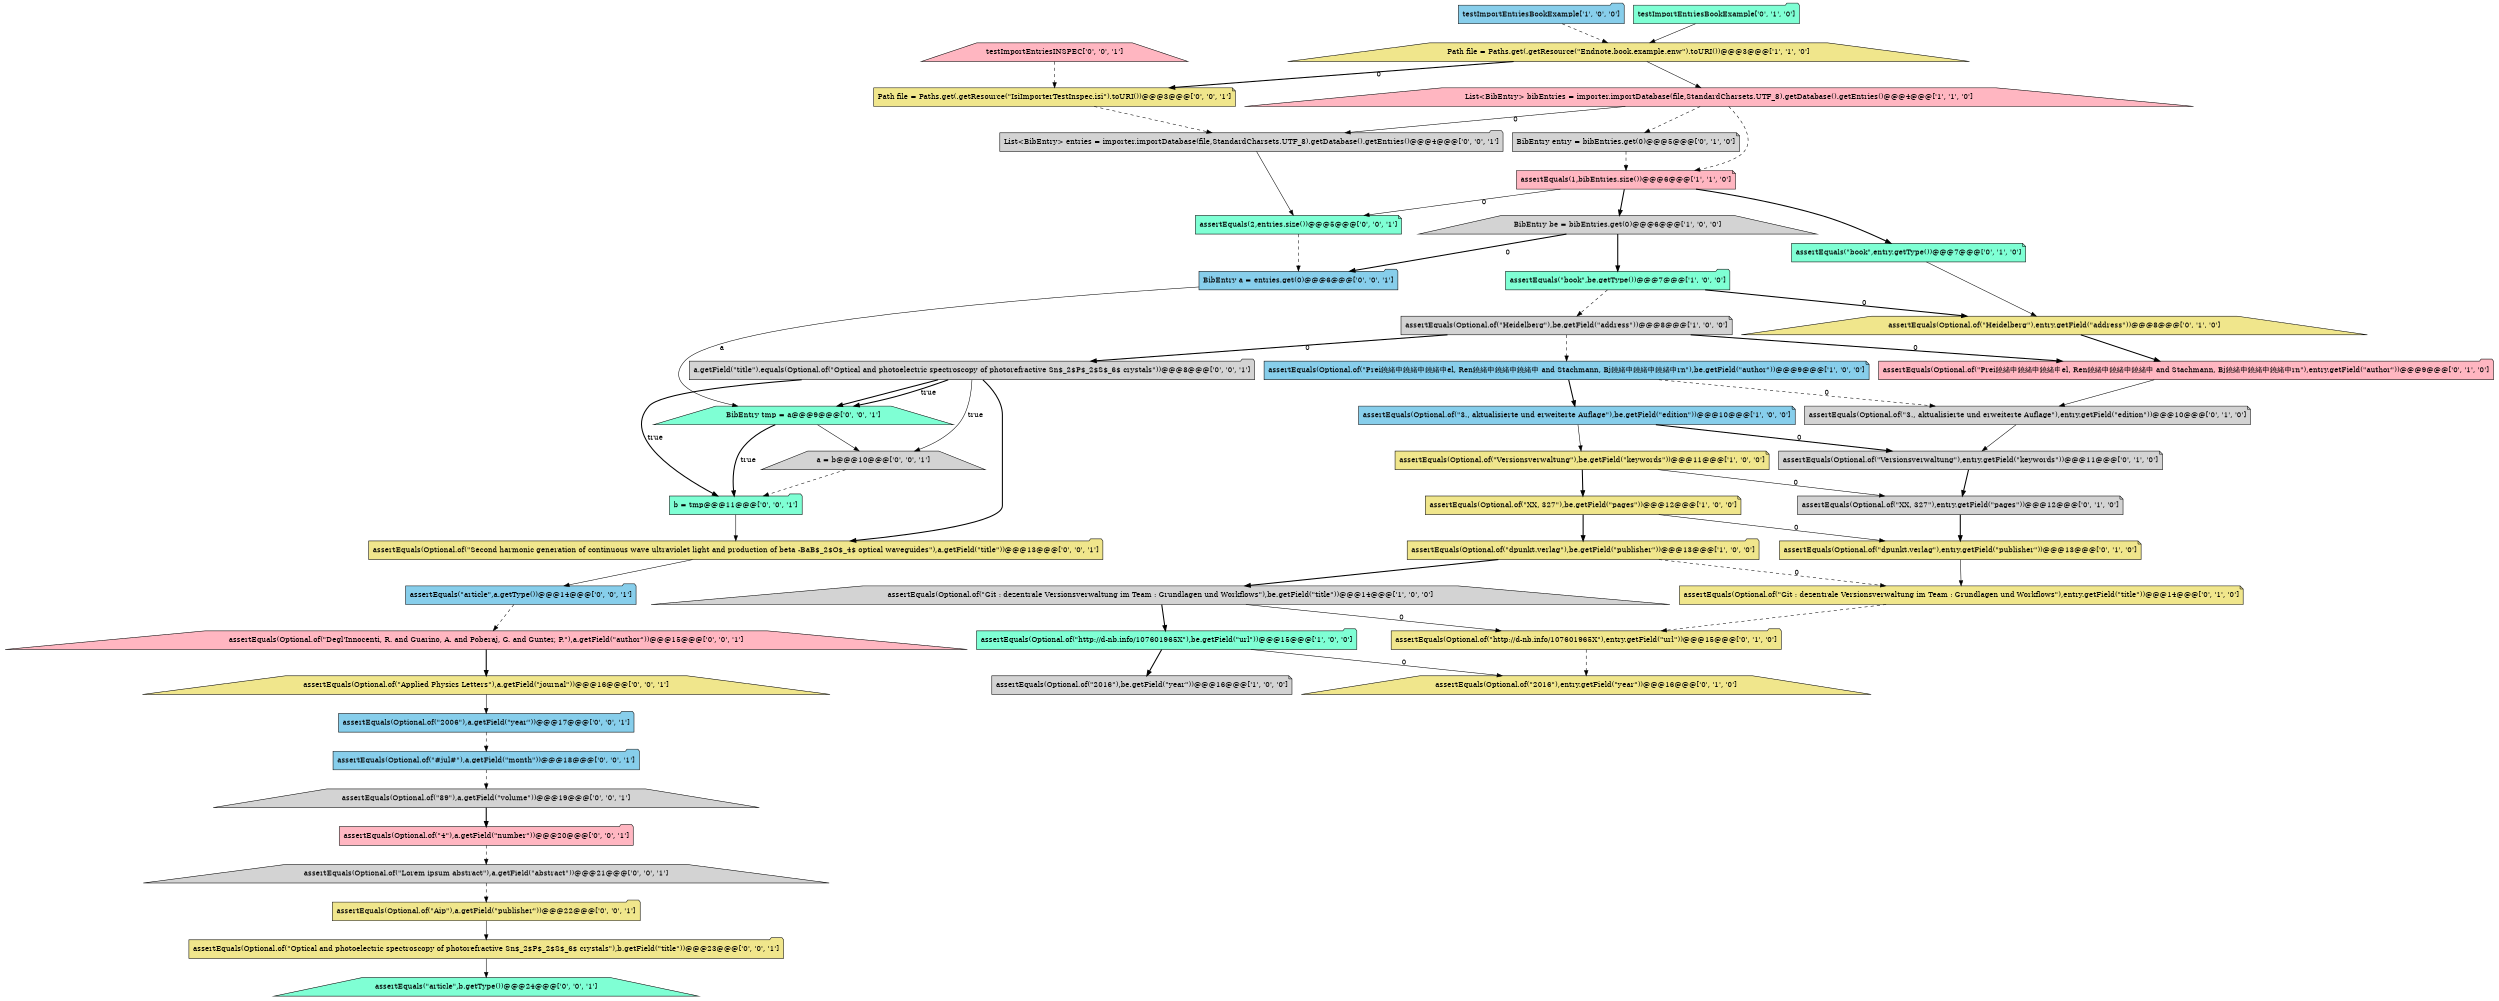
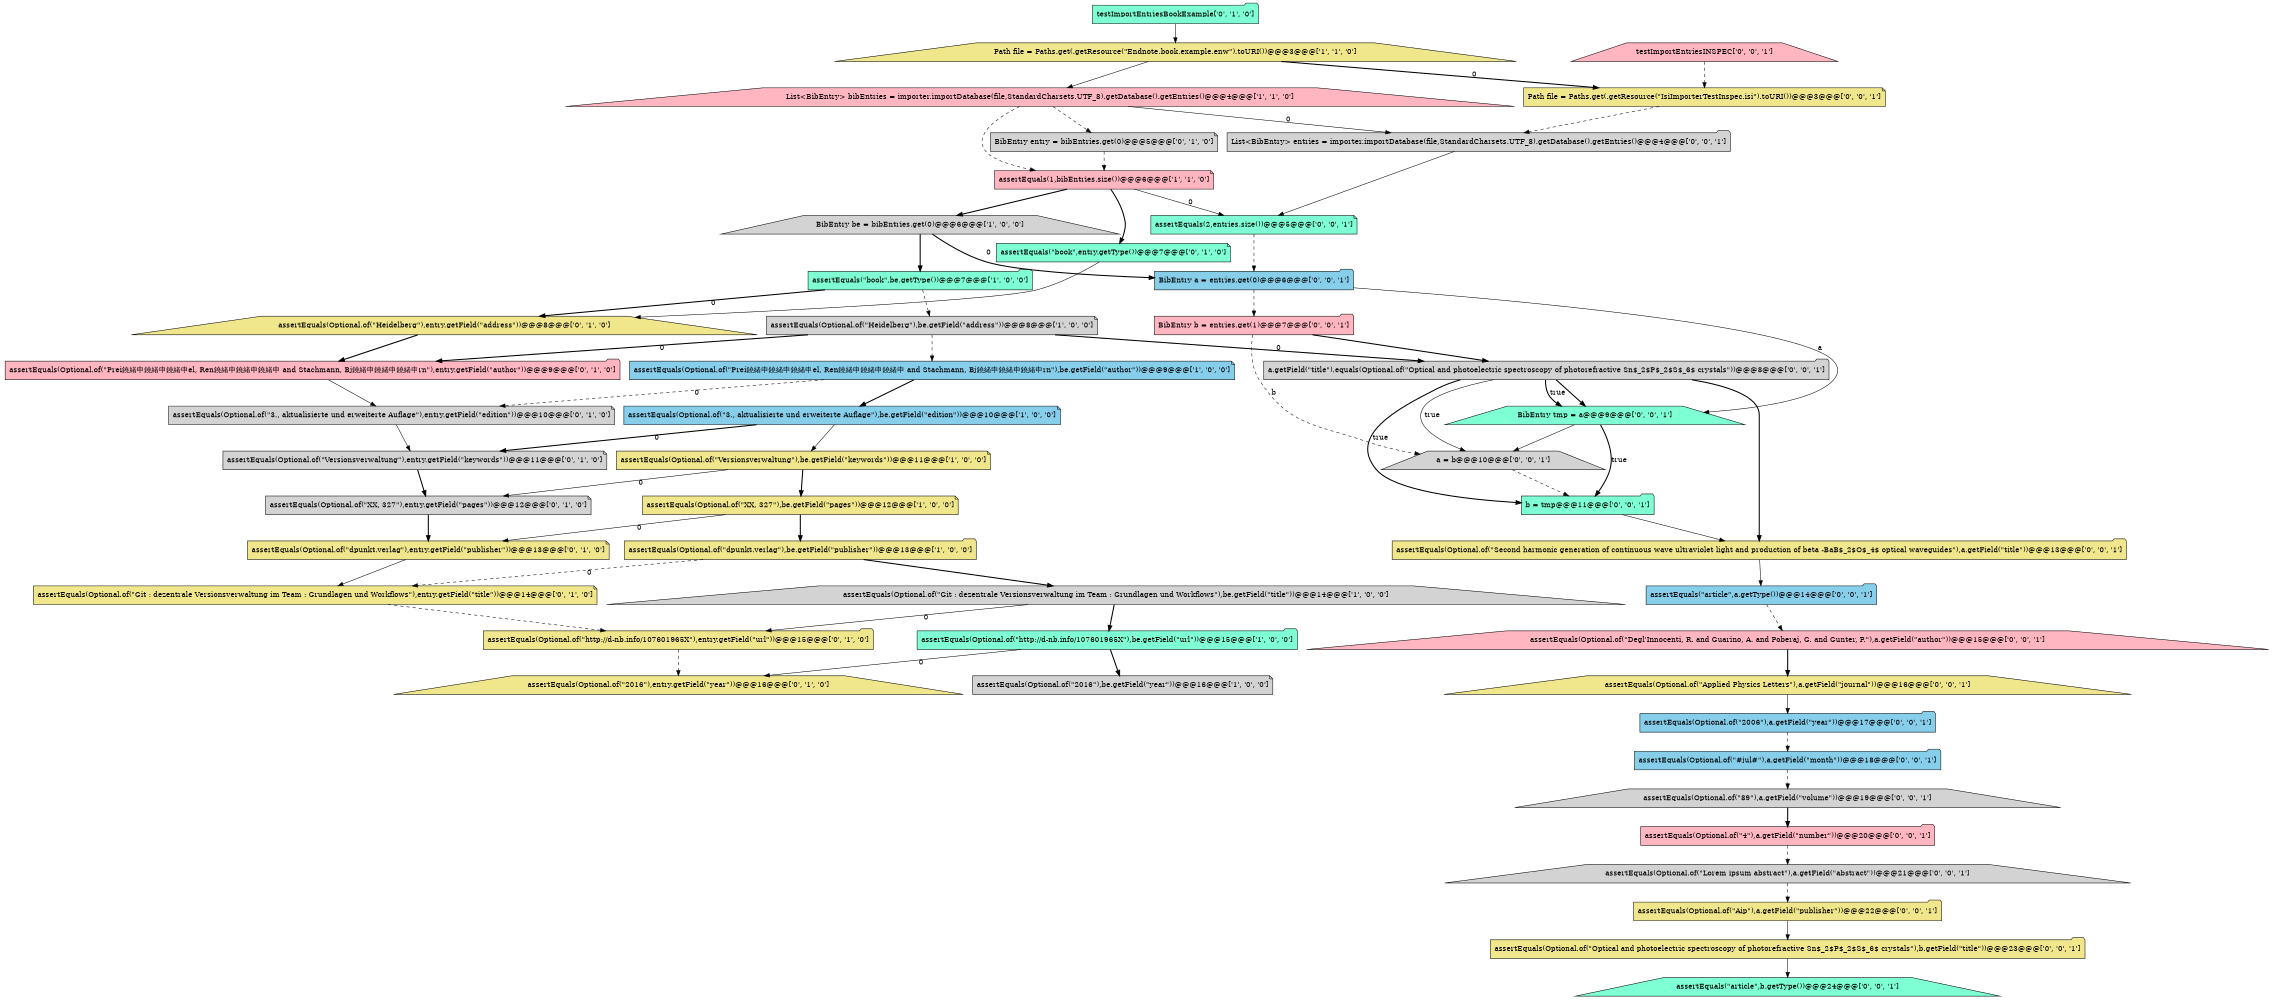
node "testImportEntriesBookExample['1', '0', '0']": removed
node "BibEntry b = entries.get(1)@@@7@@@['0', '0', '1']": added
